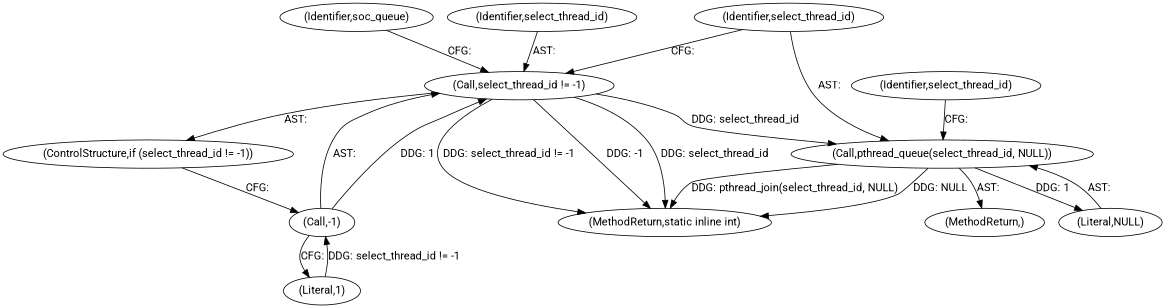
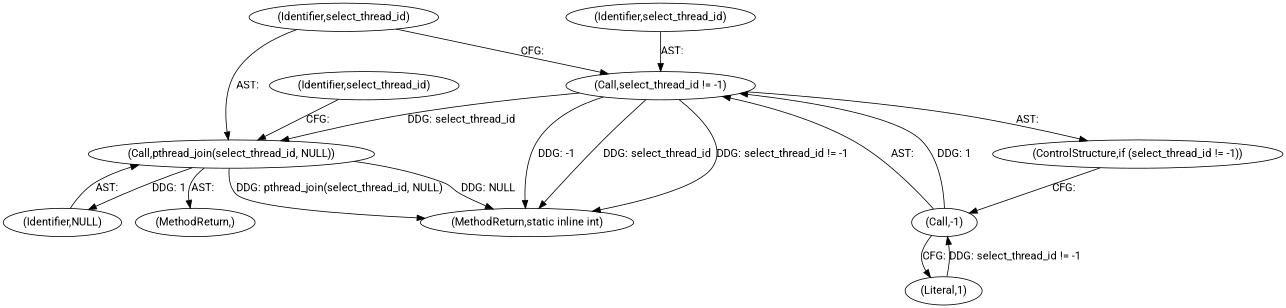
node "(Identifier,soc_queue)": removed
node "(Call,pthread_queue(select_thread_id, NULL))": label "(Call,pthread_queue(select_thread_id, NULL))" -> "(Call,pthread_join(select_thread_id, NULL))"
node "(Literal,NULL)": label "(Literal,NULL)" -> "(Identifier,NULL)"
